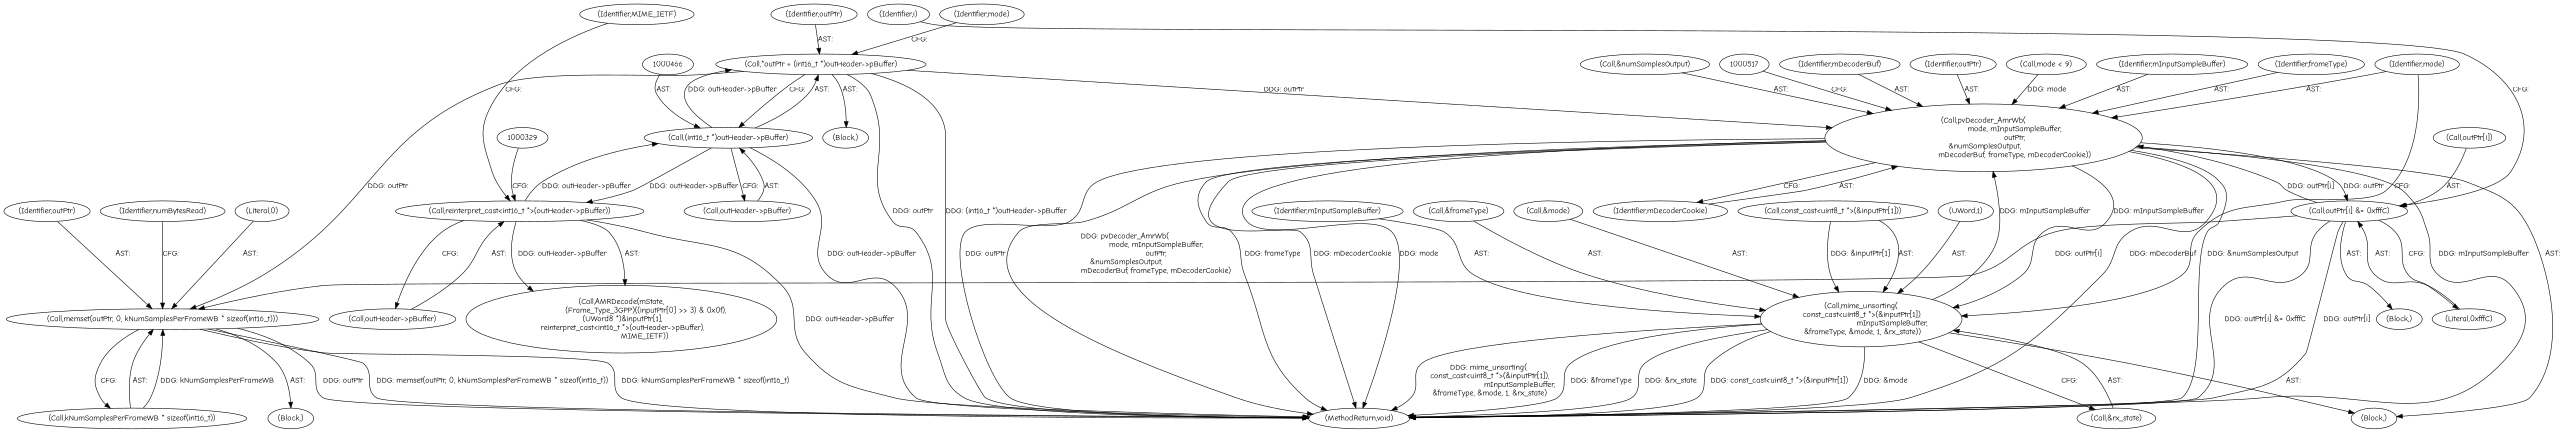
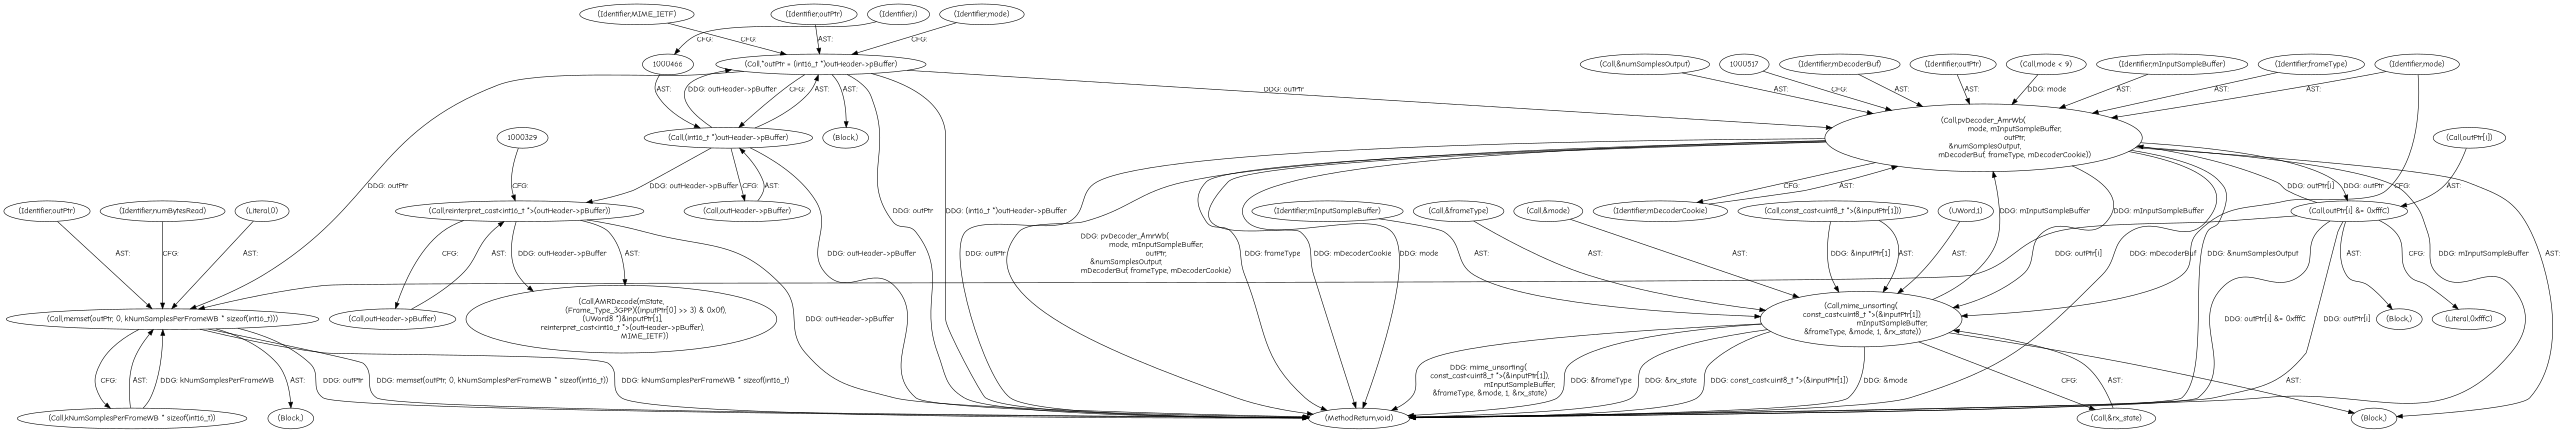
edge "(Identifier,i)" -> "(Call,outPtr[i] &= 0xfffC)": now "(Identifier,i)" -> "1000466"
edge "(Identifier,MIME_IETF)" -> "(Call,reinterpret_cast<int16_t *>(outHeader->pBuffer))": now "(Identifier,MIME_IETF)" -> "(Call,*outPtr = (int16_t *)outHeader->pBuffer)"
edge "(Call,reinterpret_cast<int16_t *>(outHeader->pBuffer))" -> "(Call,(int16_t *)outHeader->pBuffer)": removed, label "DDG: outHeader->pBuffer"
edge "(Literal,0xfffC)" -> "(Call,outPtr[i] &= 0xfffC)": removed, label "AST:"
